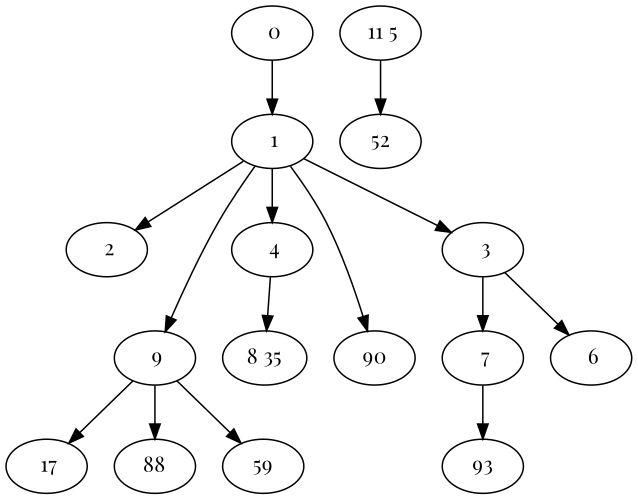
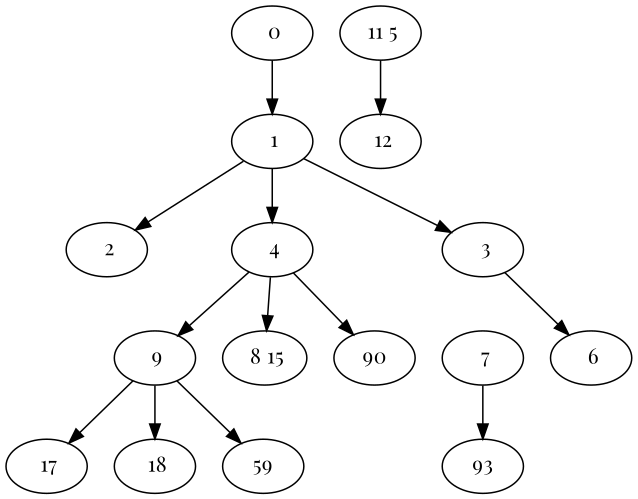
node "52": label "52" -> "12"
edge "1" -> "90": now "4" -> "90"
edge "1" -> "9": now "4" -> "9"
edge "3" -> "7": removed
node "8 35": label "8 35" -> "8 15"
node "88": label "88" -> "18"
